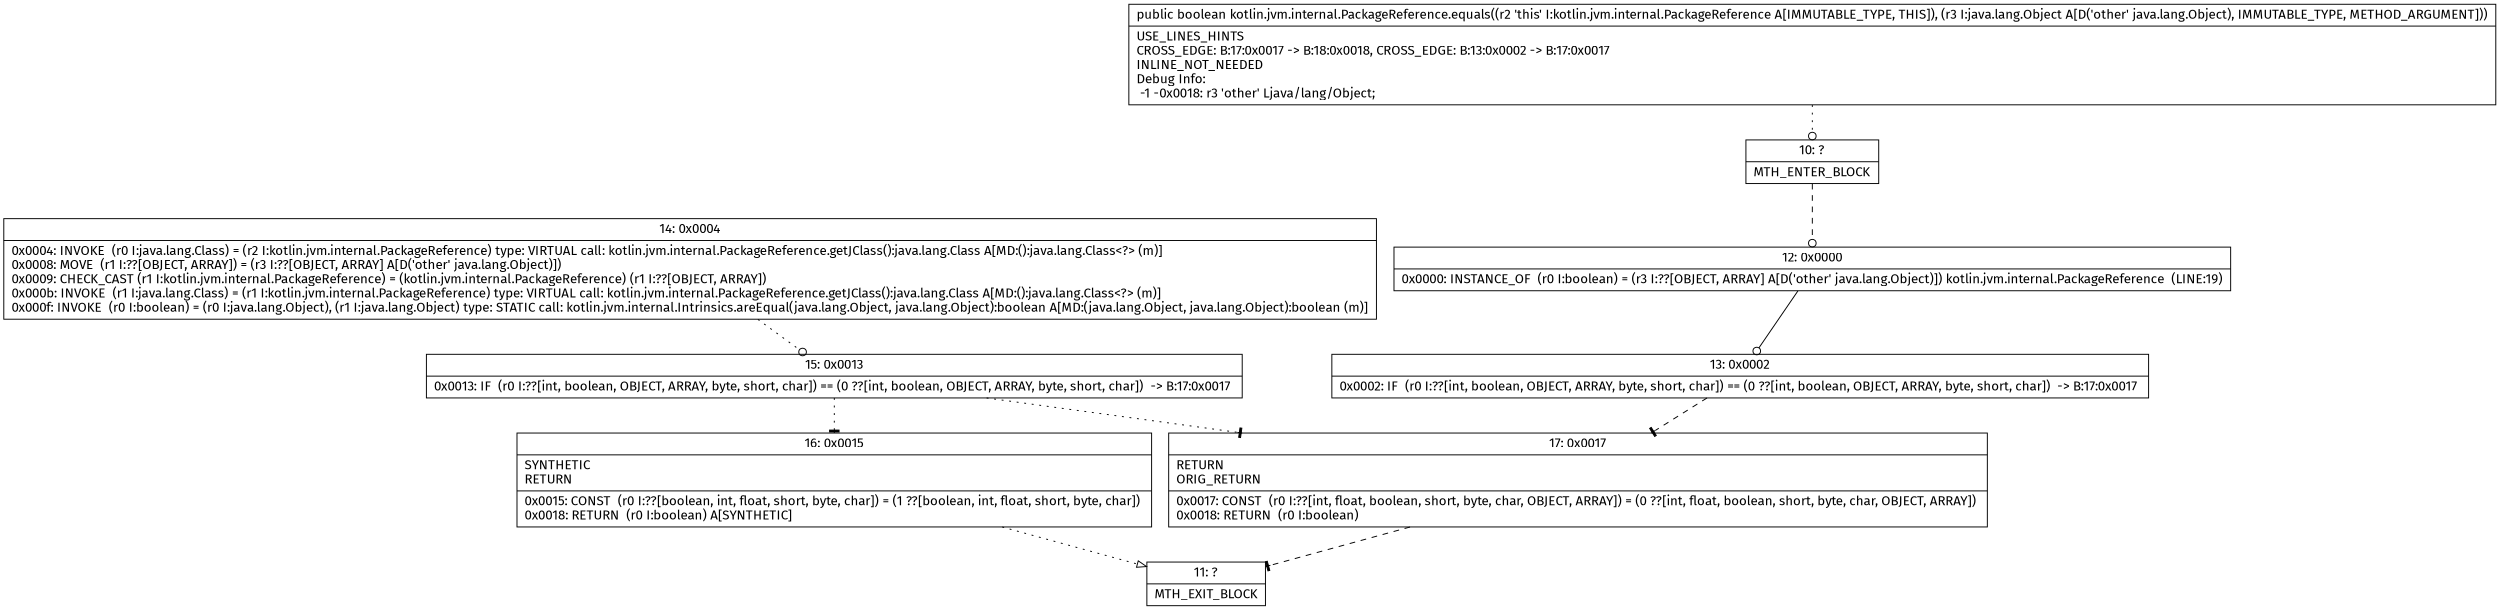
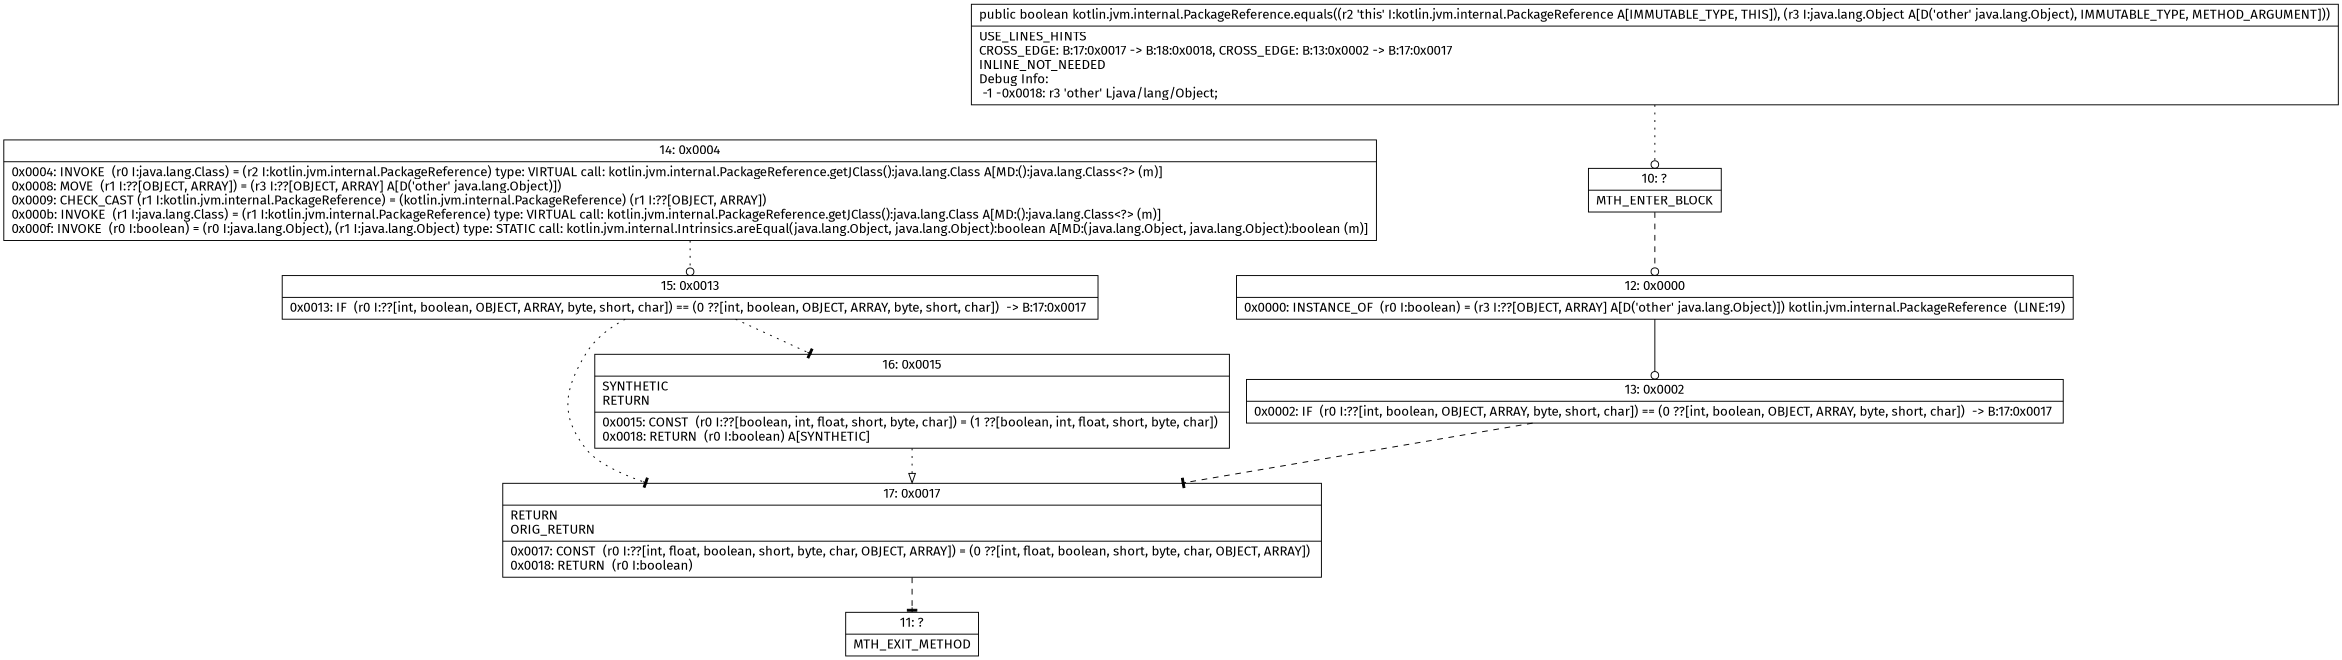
edge "16: 0x0015" -> "11: ?": now "16: 0x0015" -> "17: 0x0017"
node "11: ?": text "MTH_EXIT_BLOCK" -> "MTH_EXIT_METHOD"
